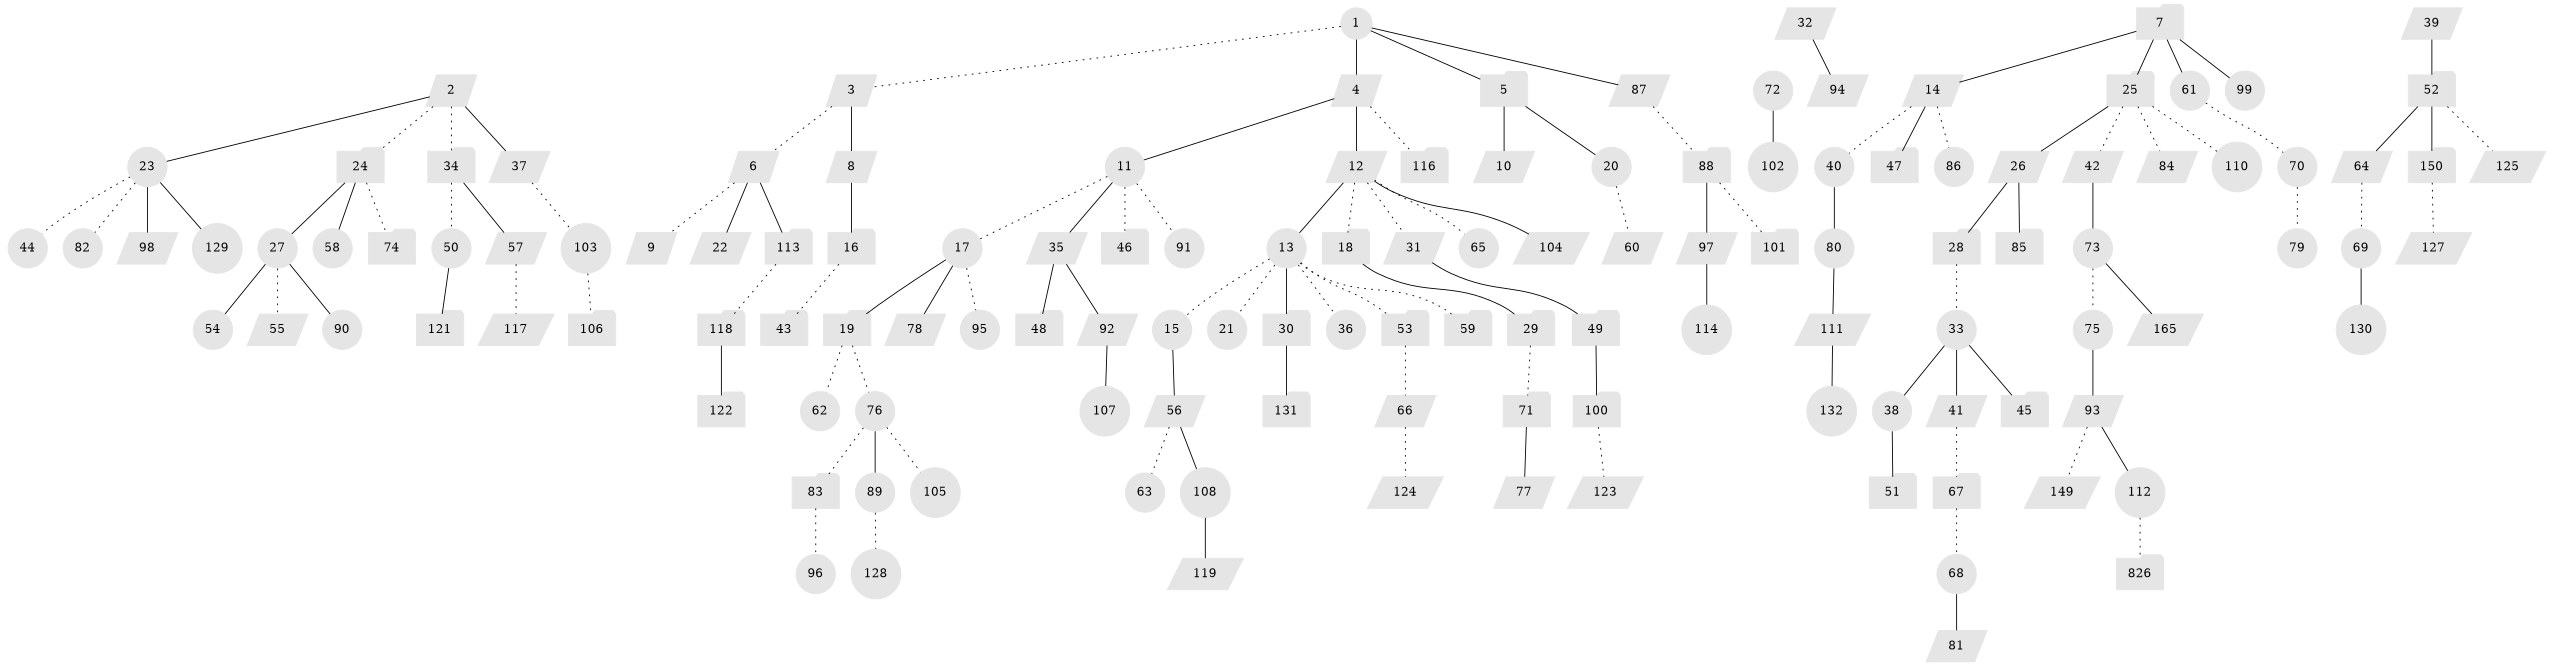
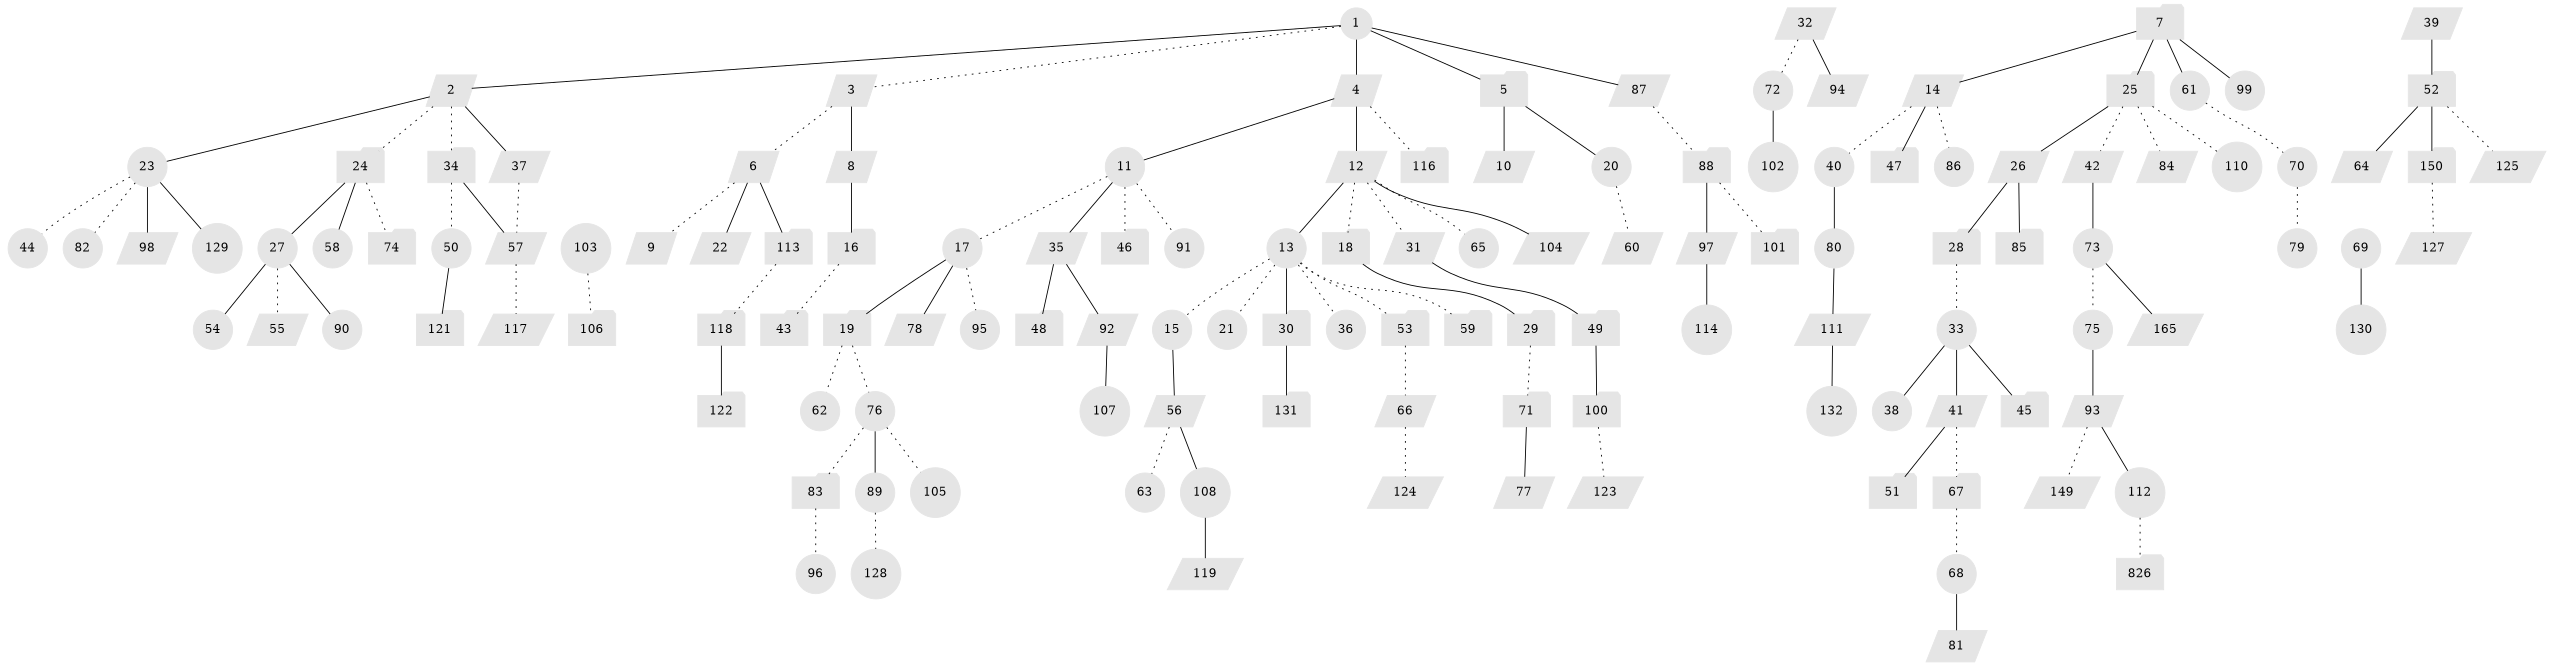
edge "32" -- "72": added
edge "1" -- "2": added
edge "37" -- "103": now "37" -- "57"
edge "64" -- "69": removed
edge "38" -- "51": now "41" -- "51"
